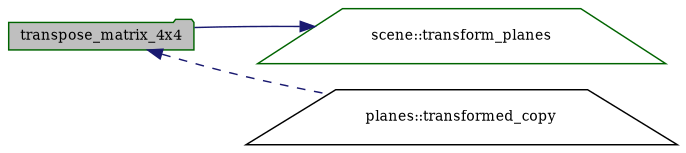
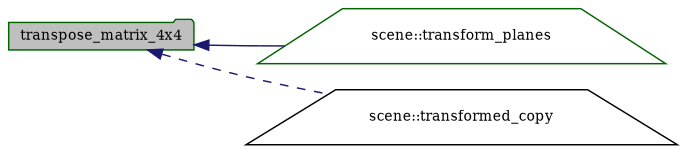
edge "transpose_matrix_4x4" -> "scene::transform_planes": reversed
node "planes::transformed_copy": label "planes::transformed_copy" -> "scene::transformed_copy"
